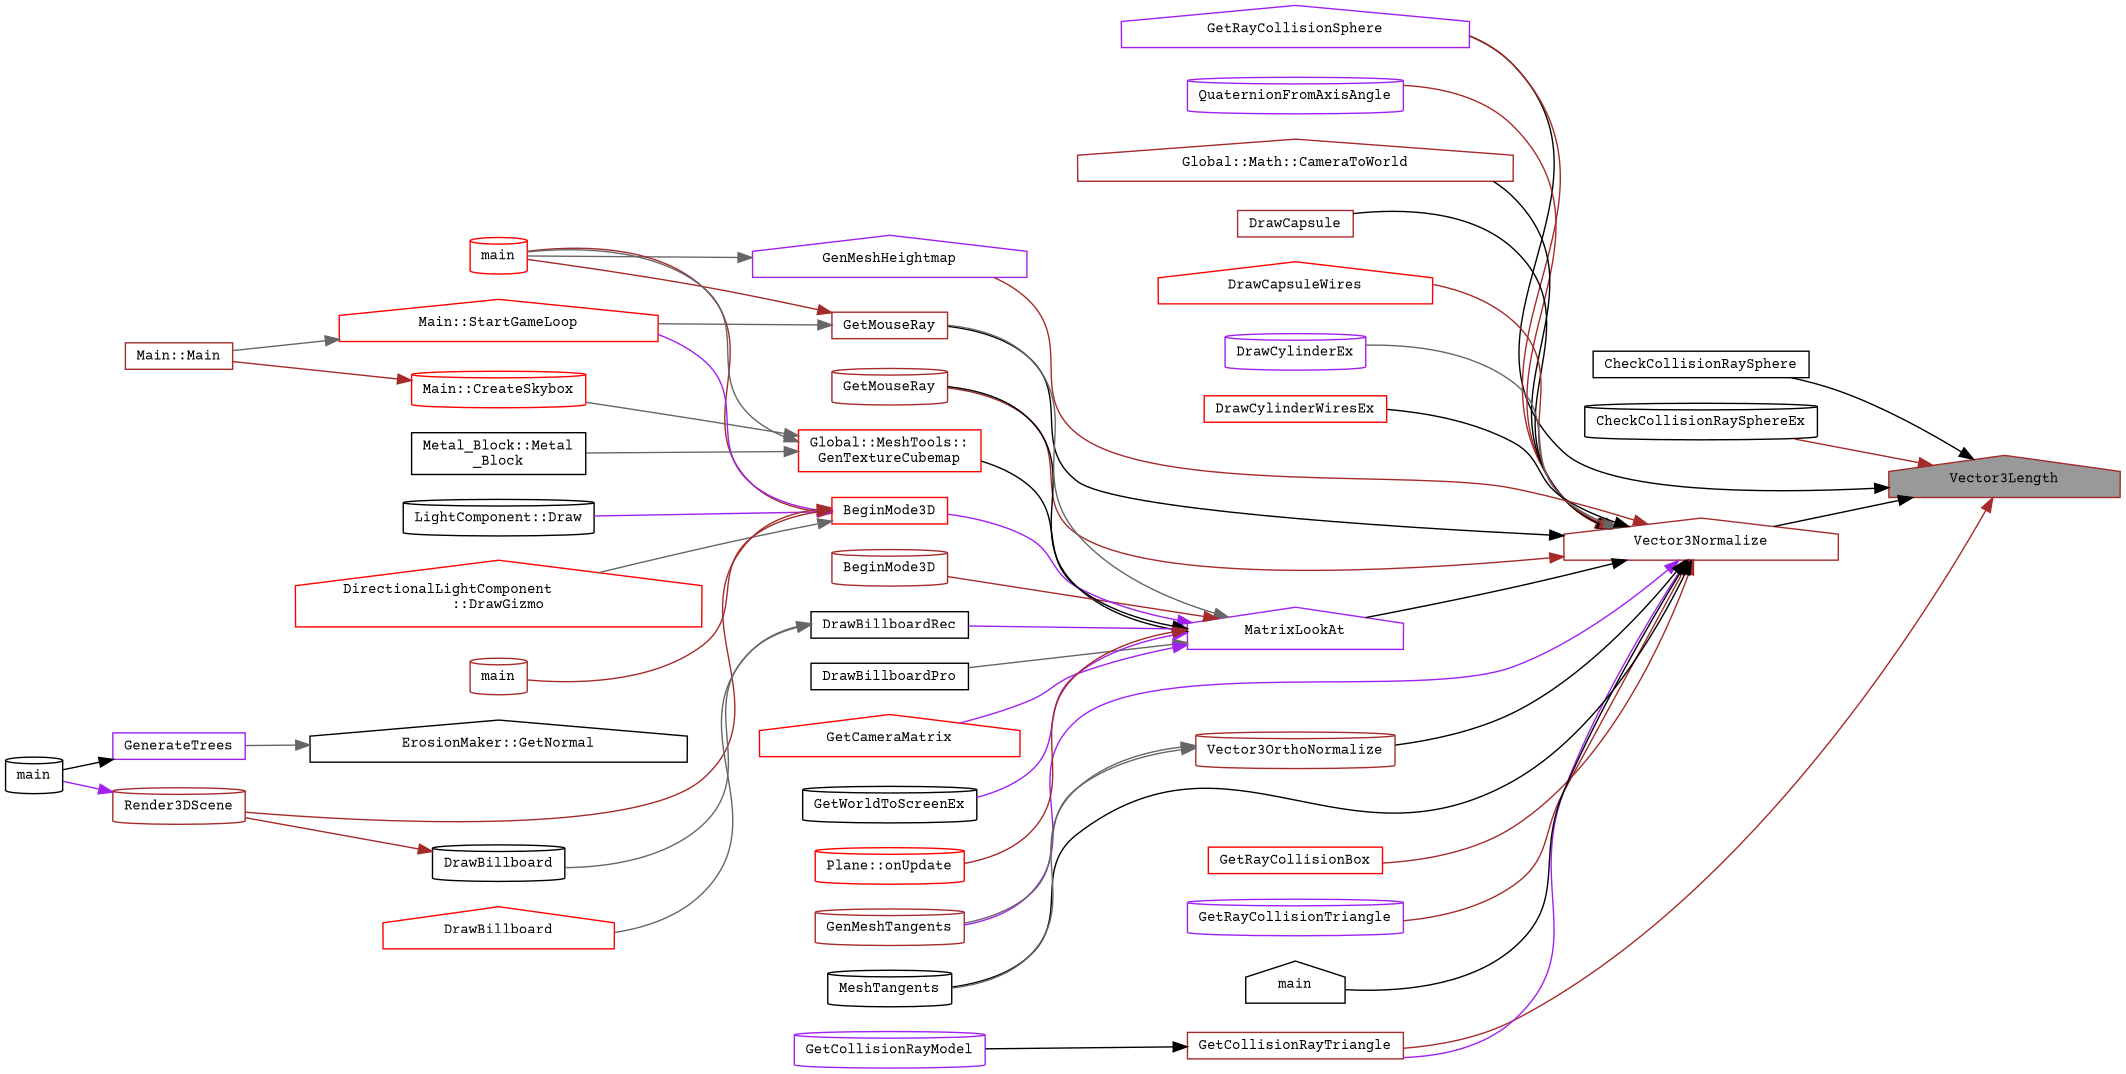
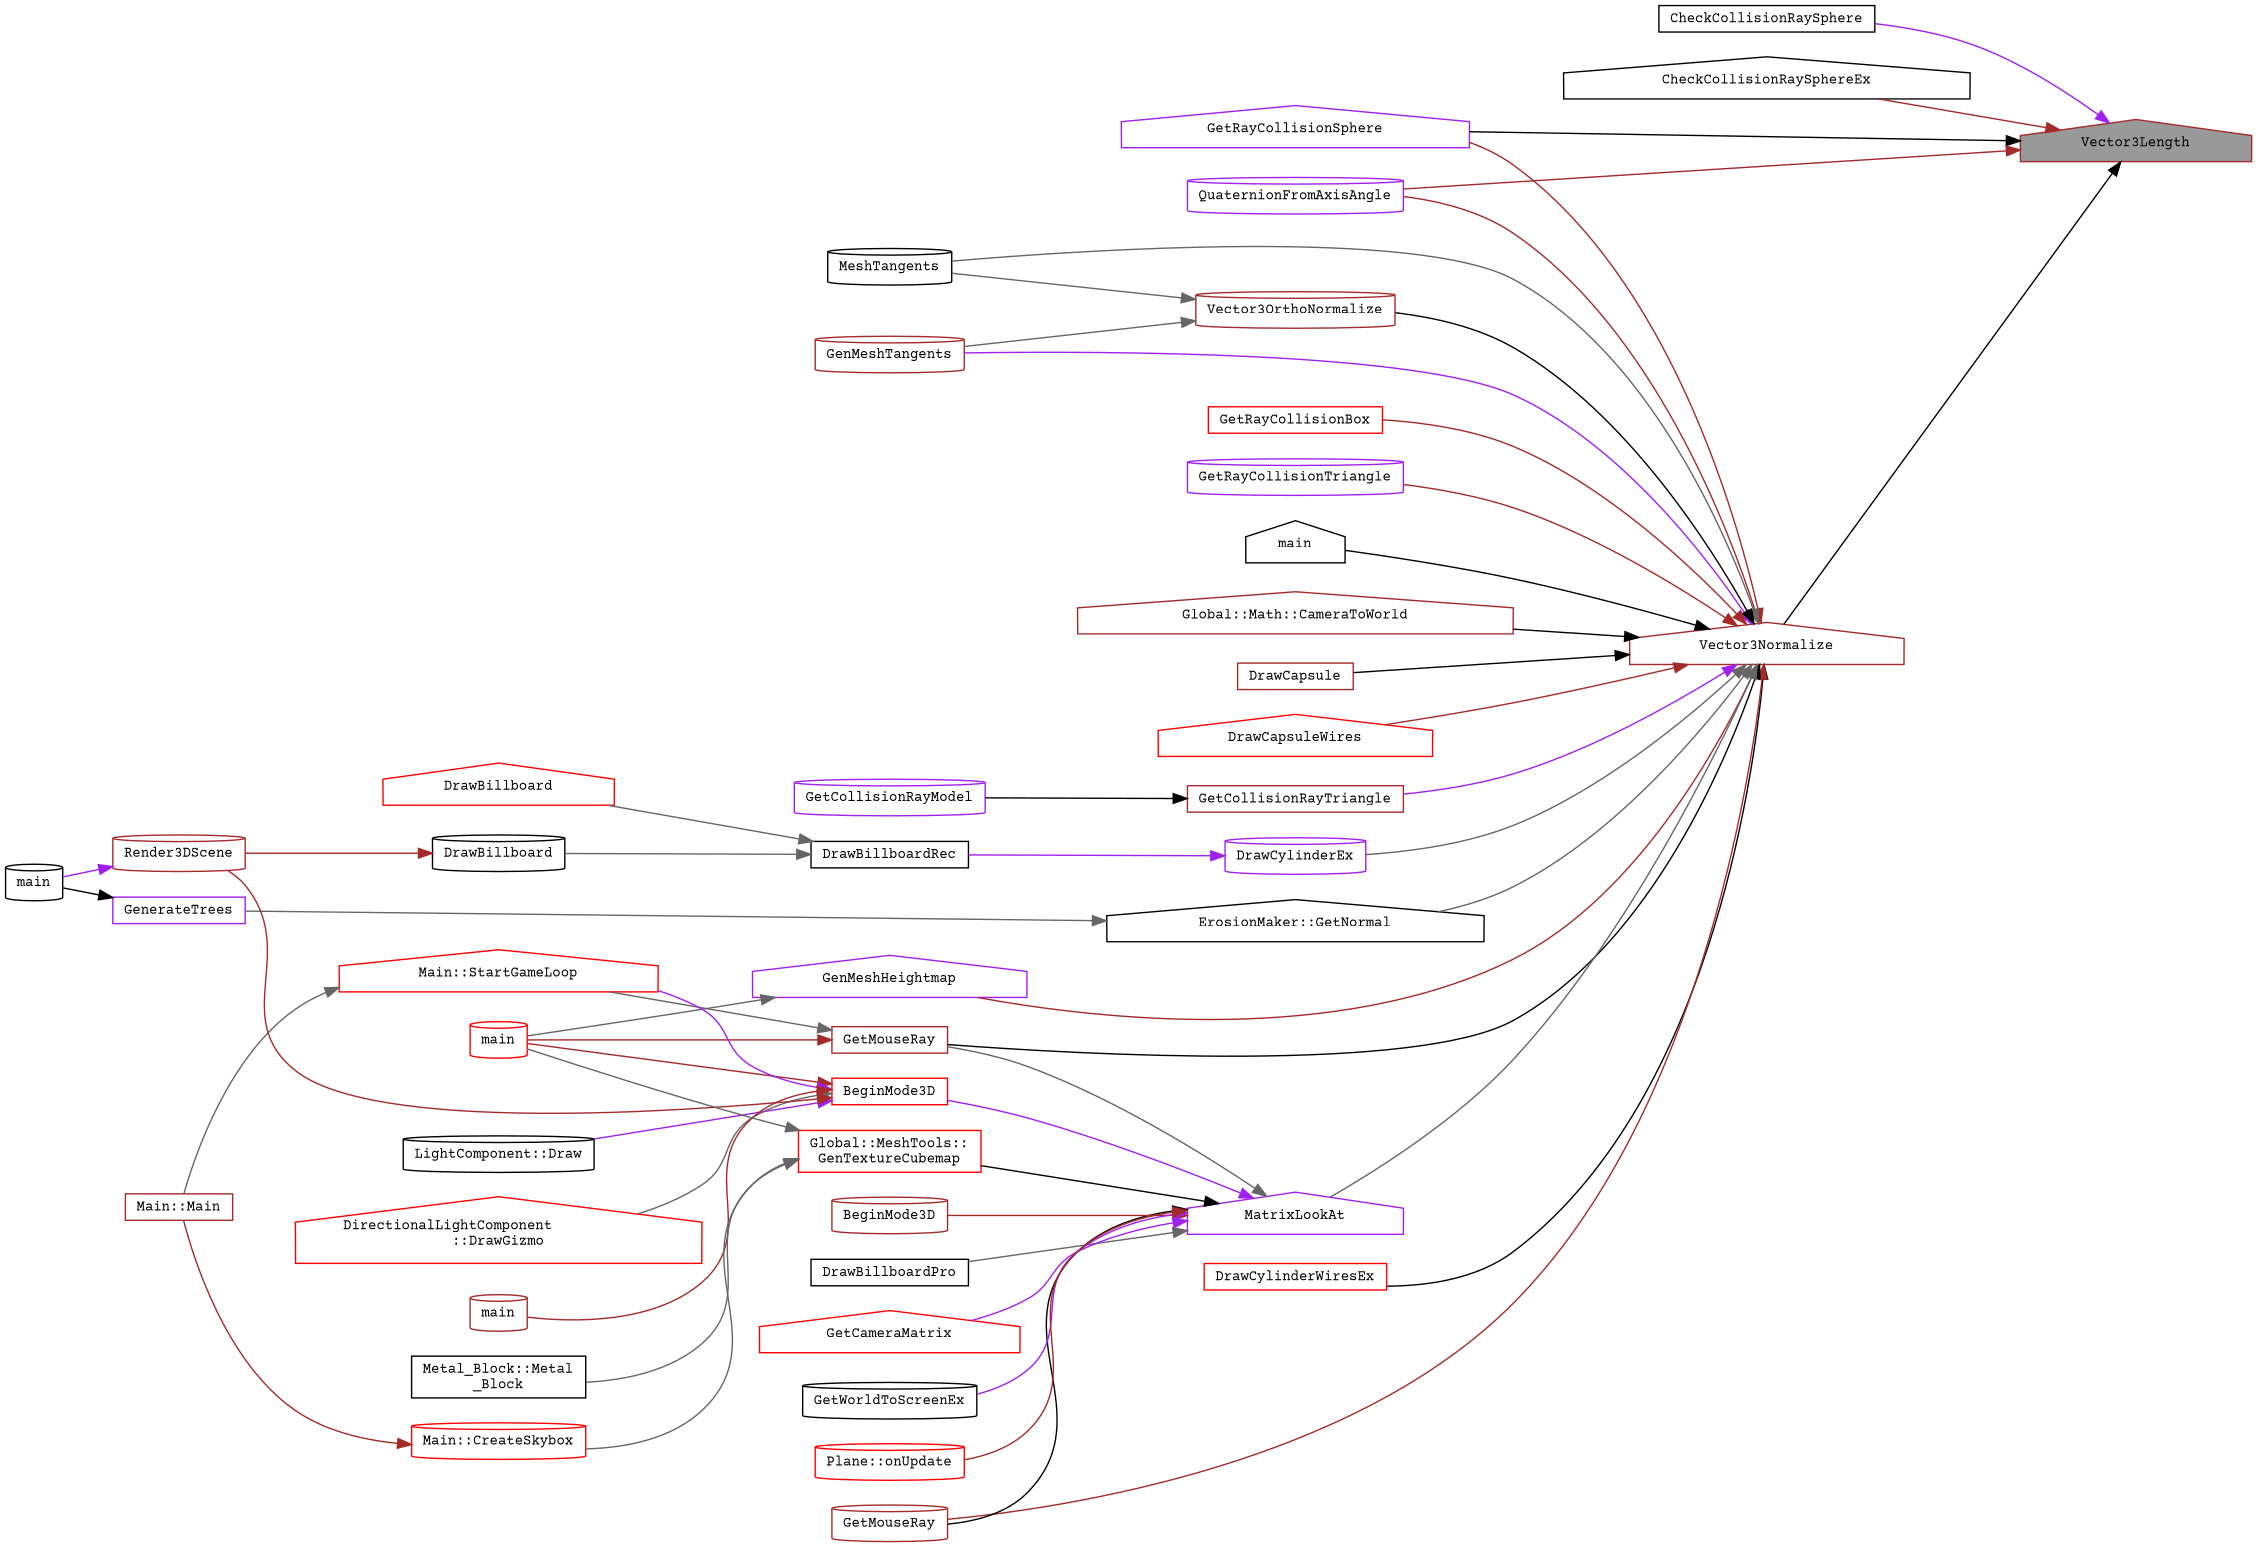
edge "CheckCollisionRaySphere" -> "Vector3Length": color black -> purple
node "CheckCollisionRaySphereEx": shape cylinder -> house
edge "MatrixLookAt" -> "Vector3Normalize": color black -> gray40
edge "DrawBillboardRec" -> "MatrixLookAt": now "DrawBillboardRec" -> "DrawCylinderEx"
edge "MeshTangents" -> "Vector3Normalize": color black -> gray40
edge "ErosionMaker::GetNormal" -> "Vector3Normalize": added
edge "GetCollisionRayTriangle" -> "Vector3Length": now "QuaternionFromAxisAngle" -> "Vector3Length"
